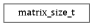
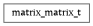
node "matrix_size_t": label "matrix_size_t" -> "matrix_matrix_t"
